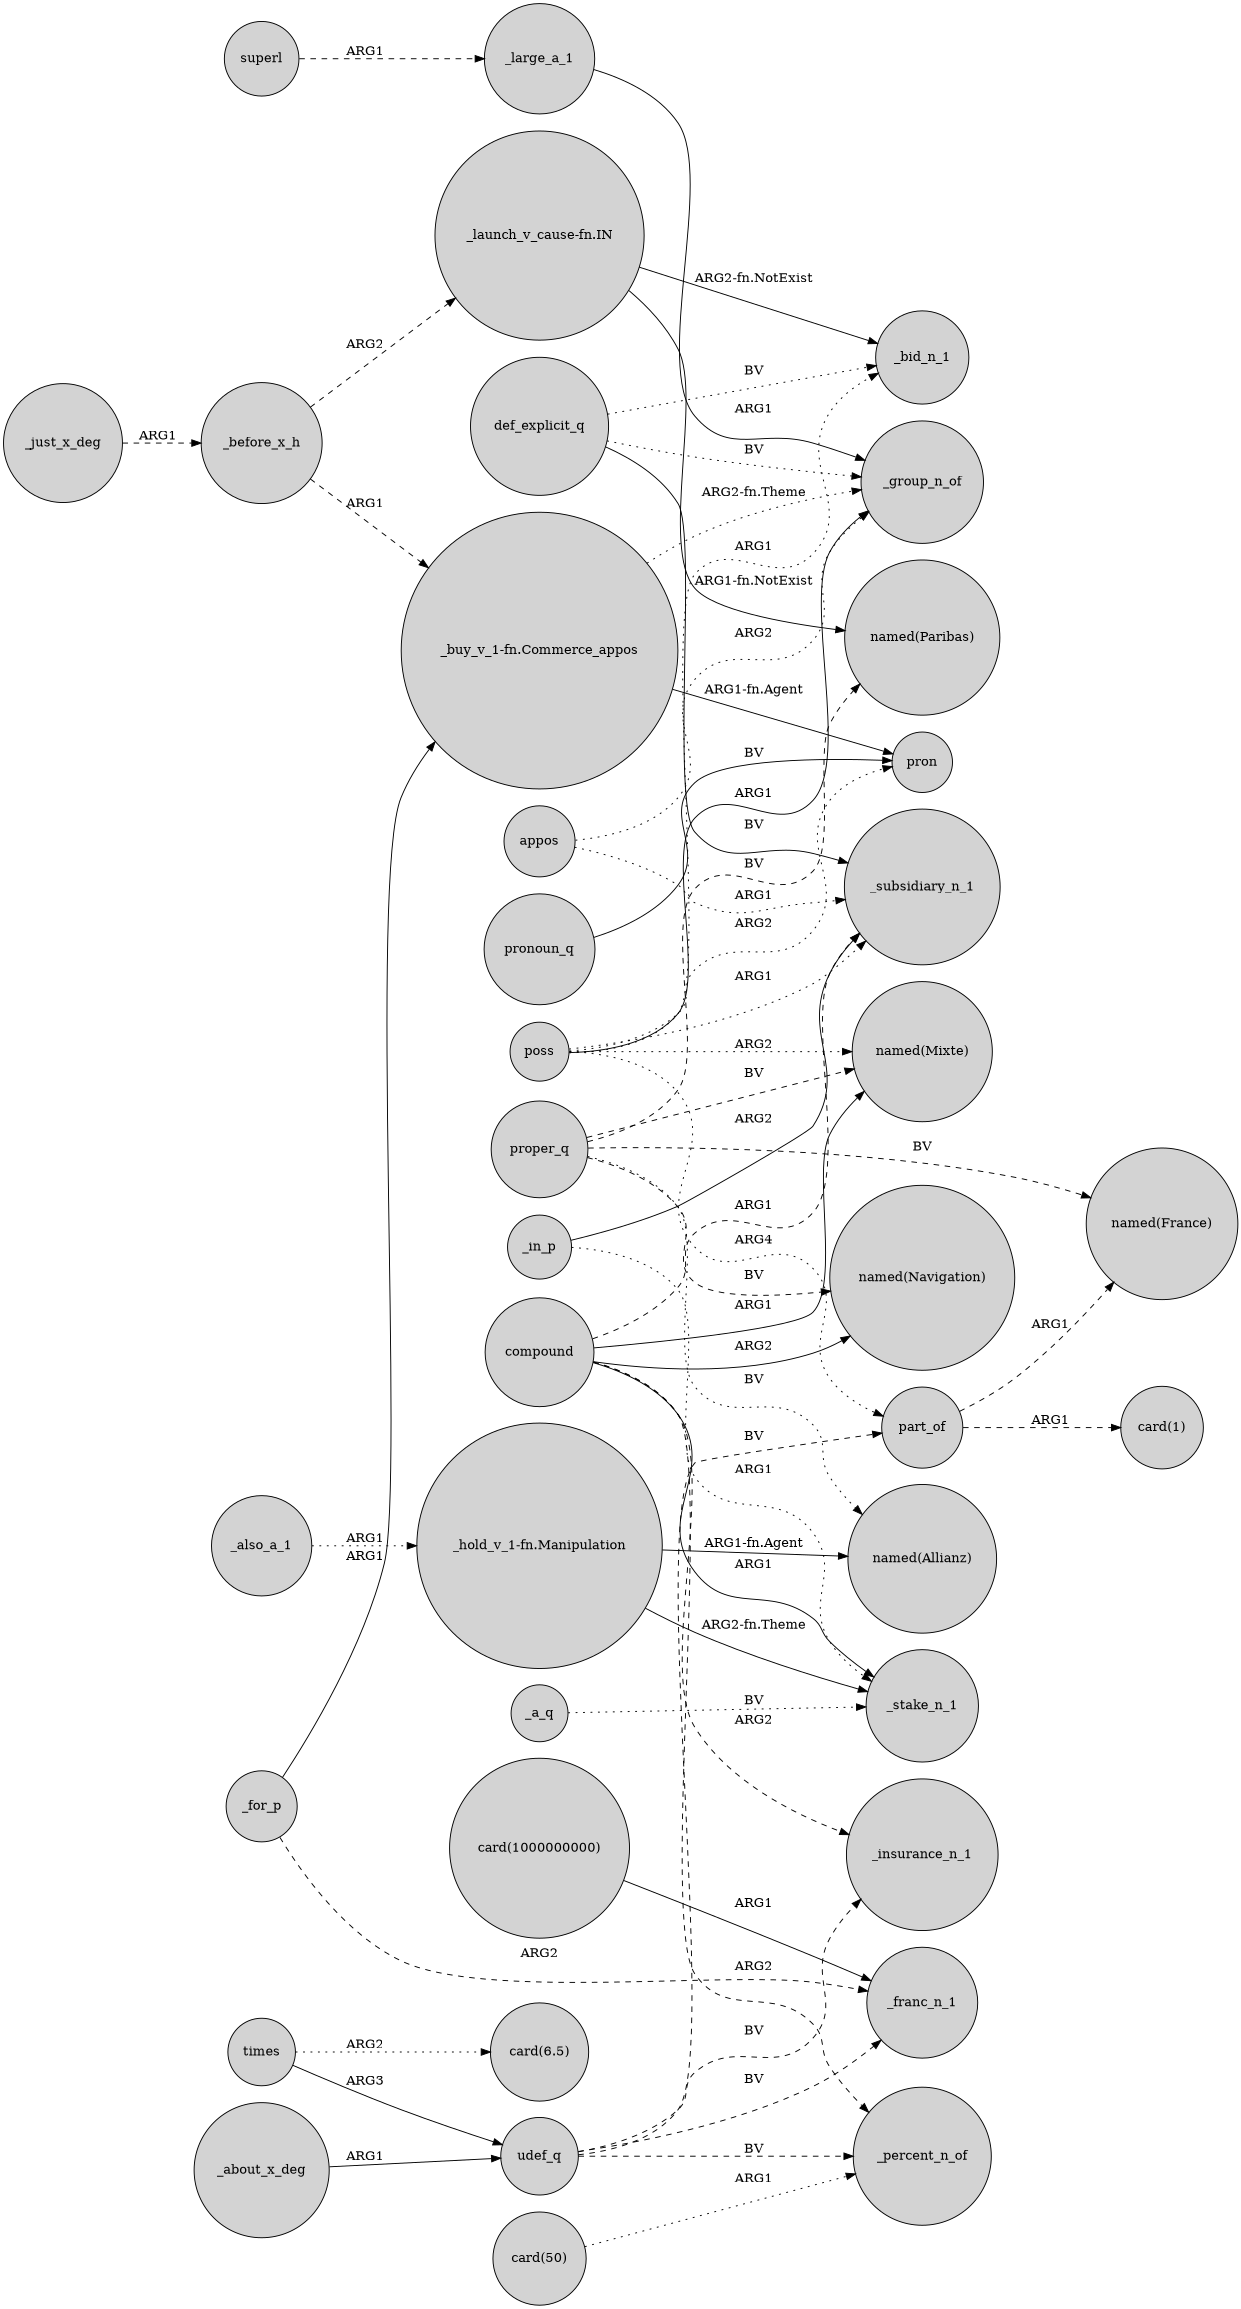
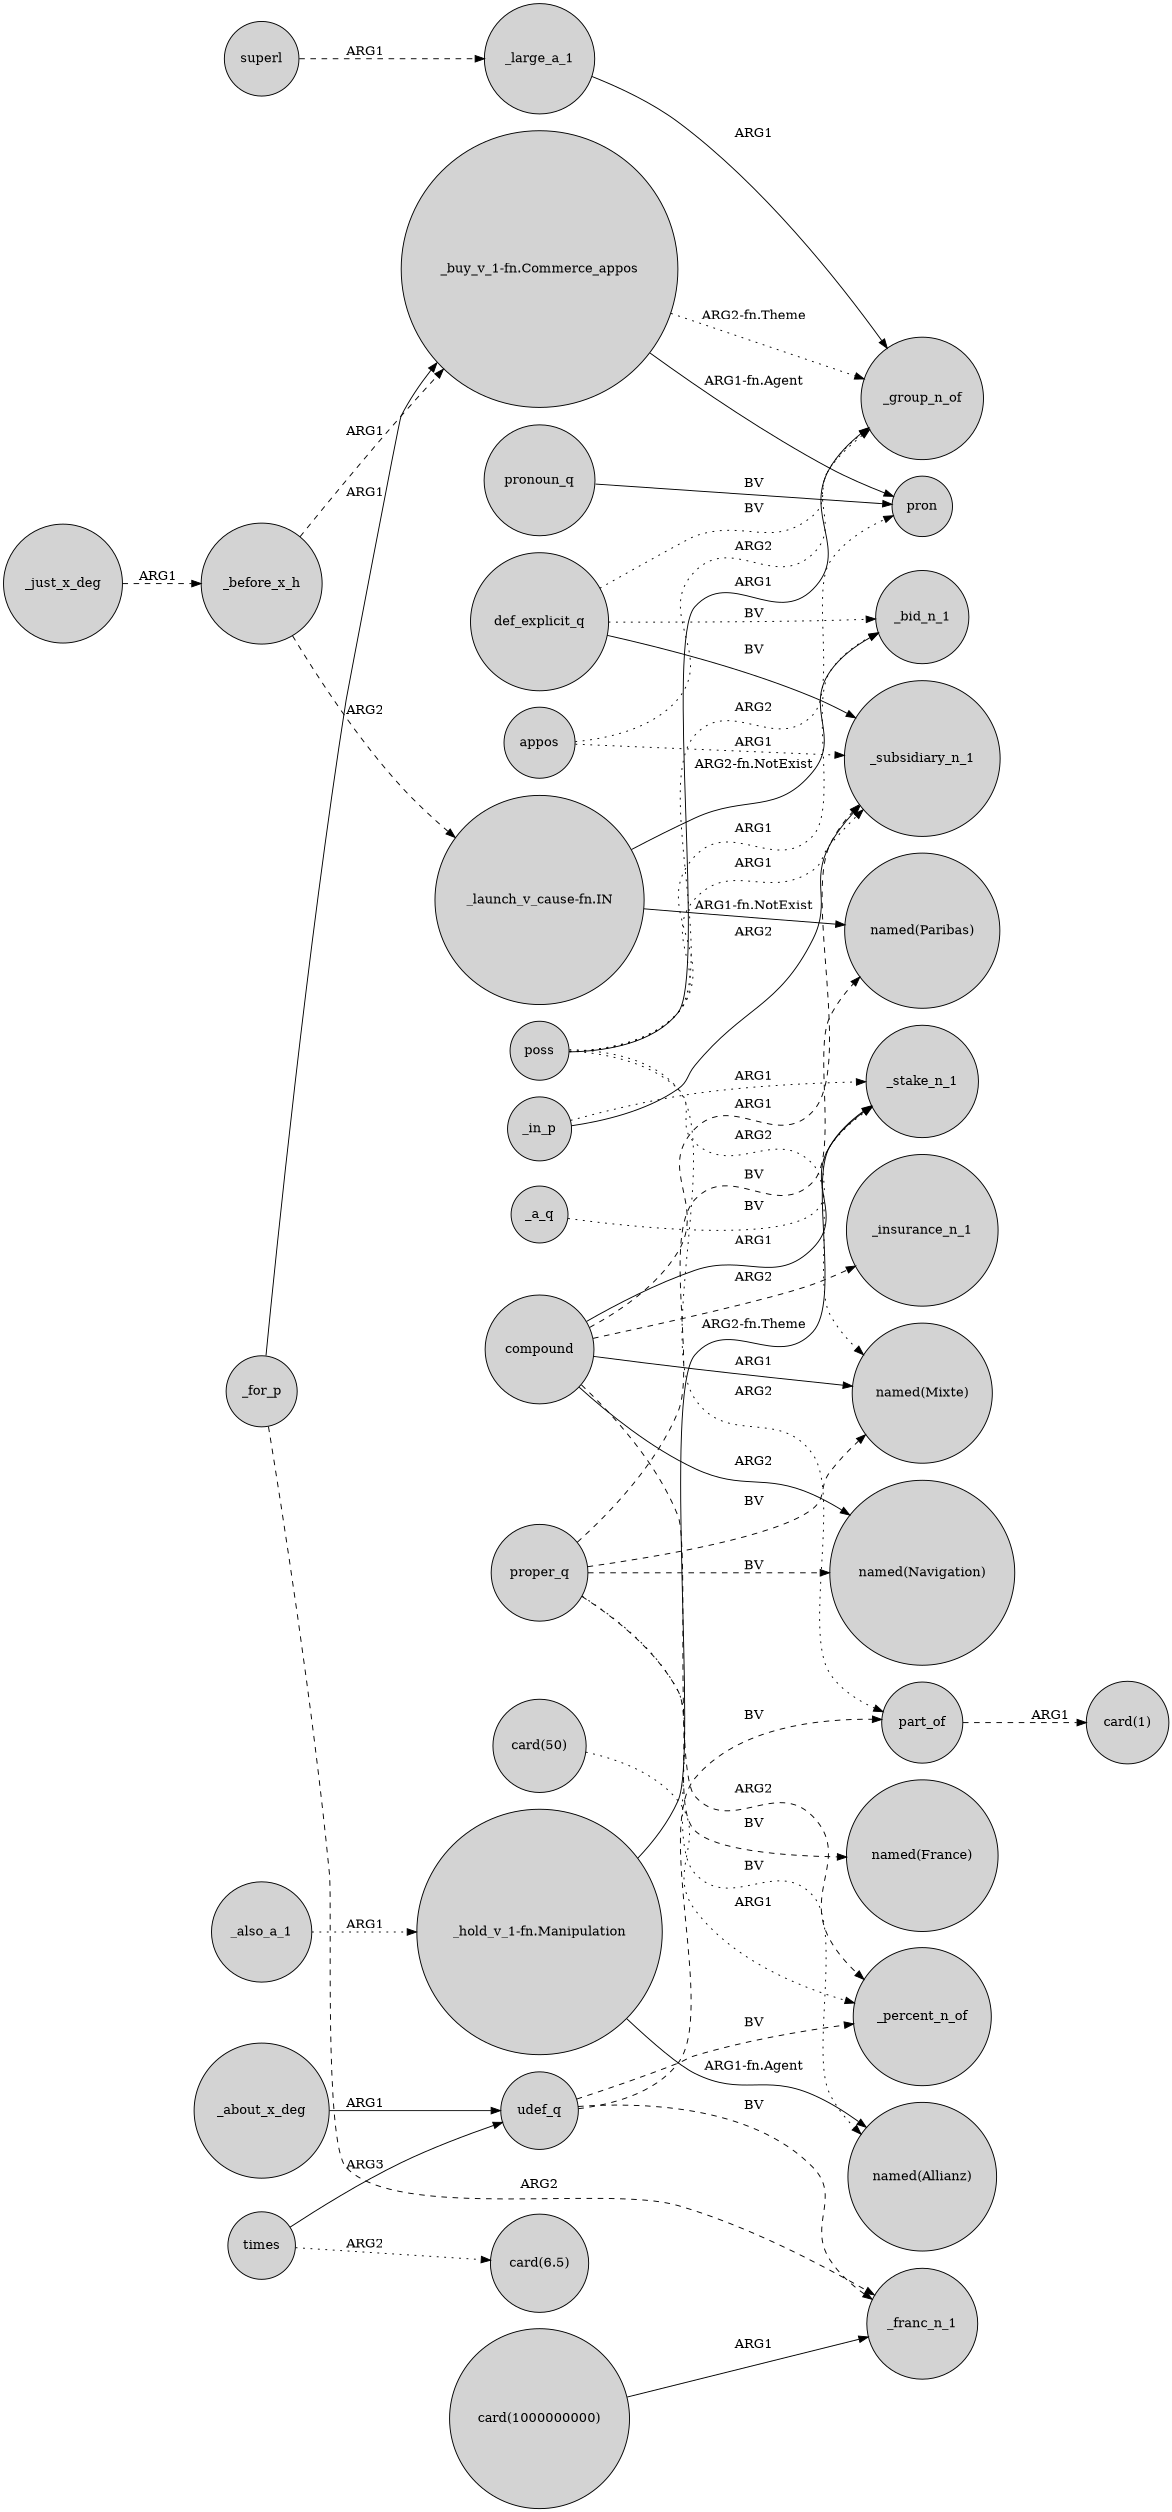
edge "poss" -> "part_of": label "ARG4" -> "ARG2"
edge "part_of" -> "named(France)": removed, label "ARG1"
edge "udef_q" -> "_insurance_n_1": removed, label "BV"
